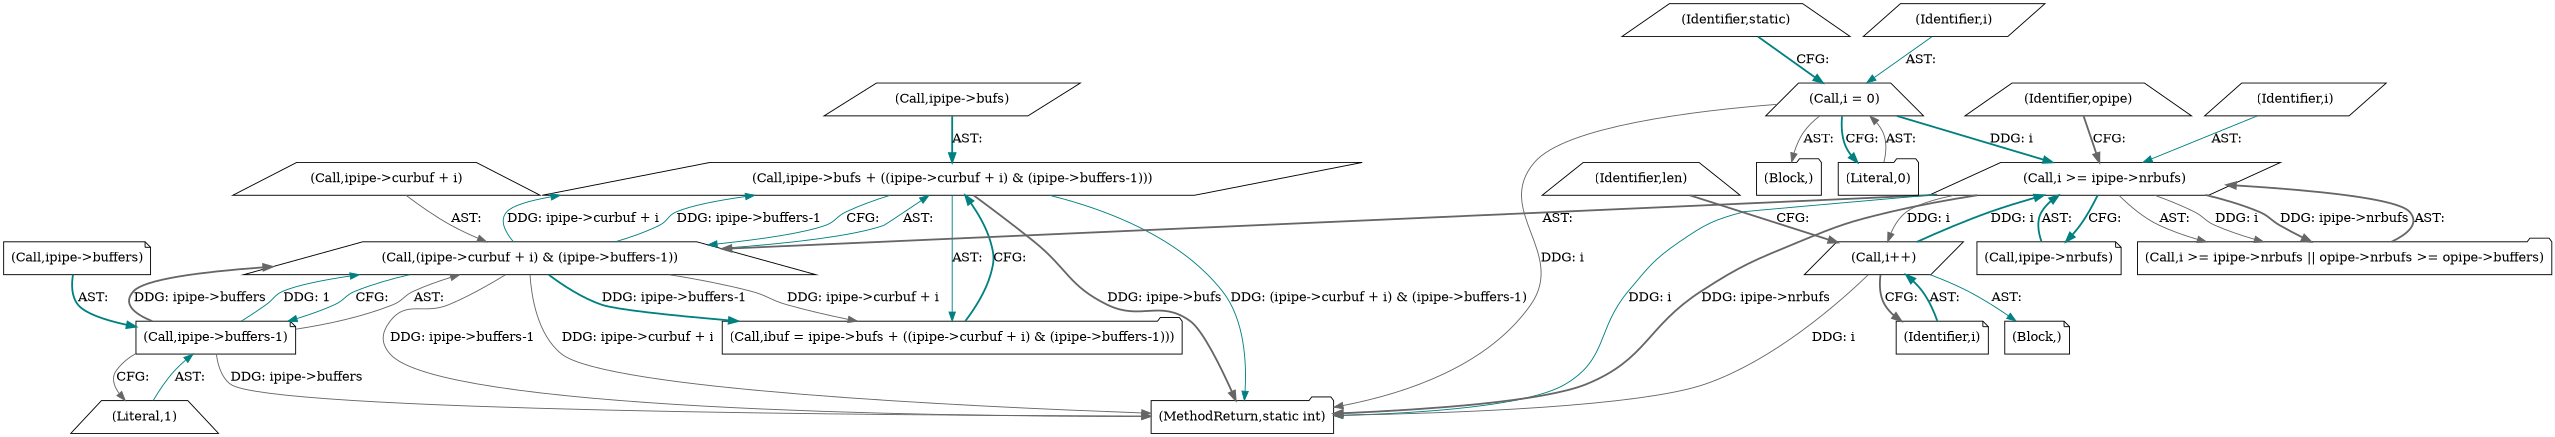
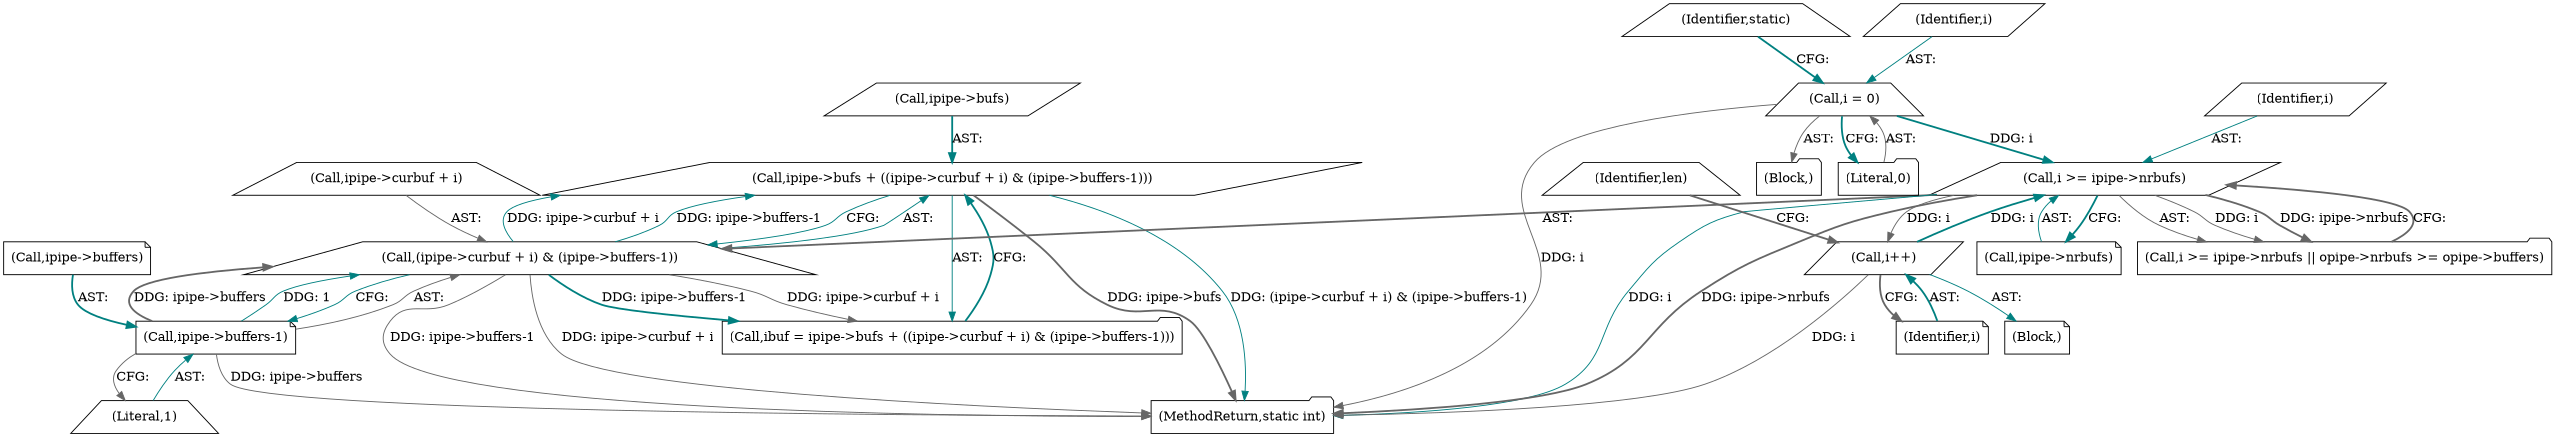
node "(Identifier,opipe)": removed
edge "(Call,ipipe->nrbufs)" -> "(Call,i >= ipipe->nrbufs)": style bold -> solid
edge "(Call,i >= ipipe->nrbufs || opipe->nrbufs >= opipe->buffers)" -> "(Call,i >= ipipe->nrbufs)": label "AST: " -> "CFG: "
